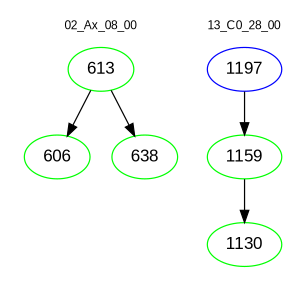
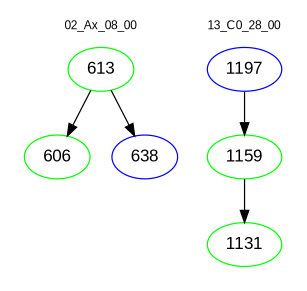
node "638": color green -> blue
node "1130": label "1130" -> "1131"
